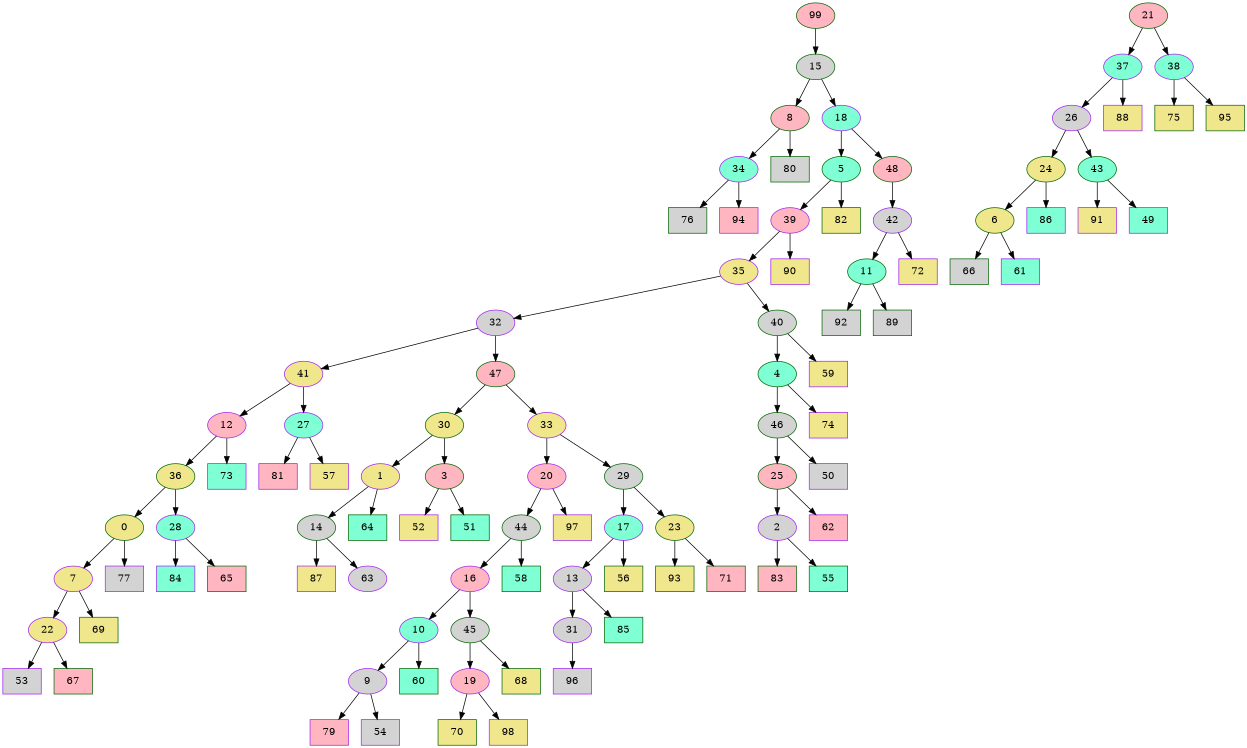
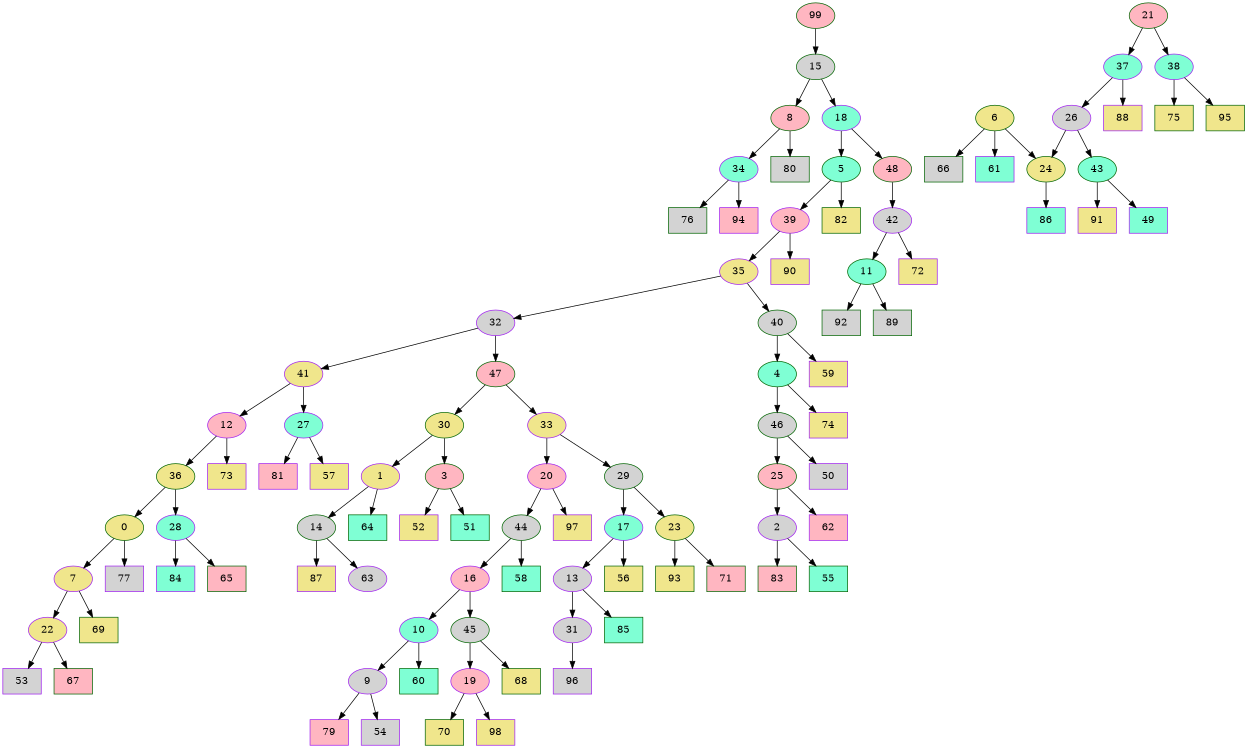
edge "24" -> "6": reversed
node "73": fillcolor aquamarine -> khaki
